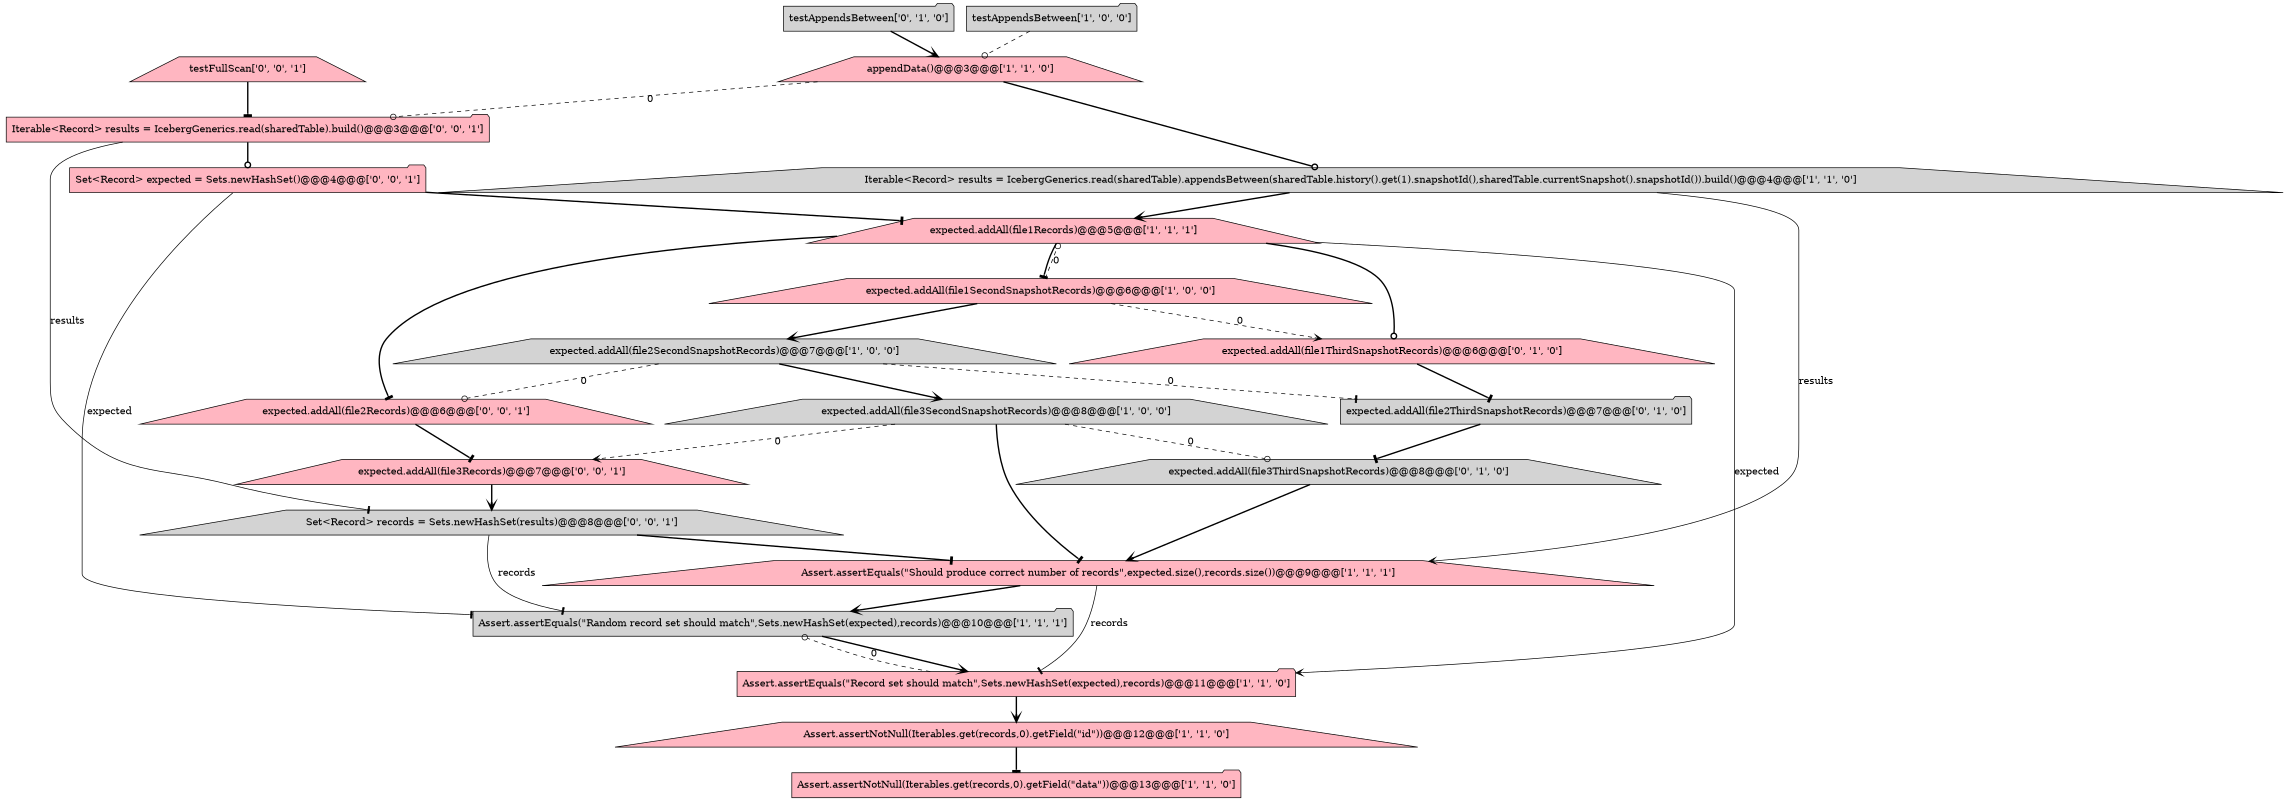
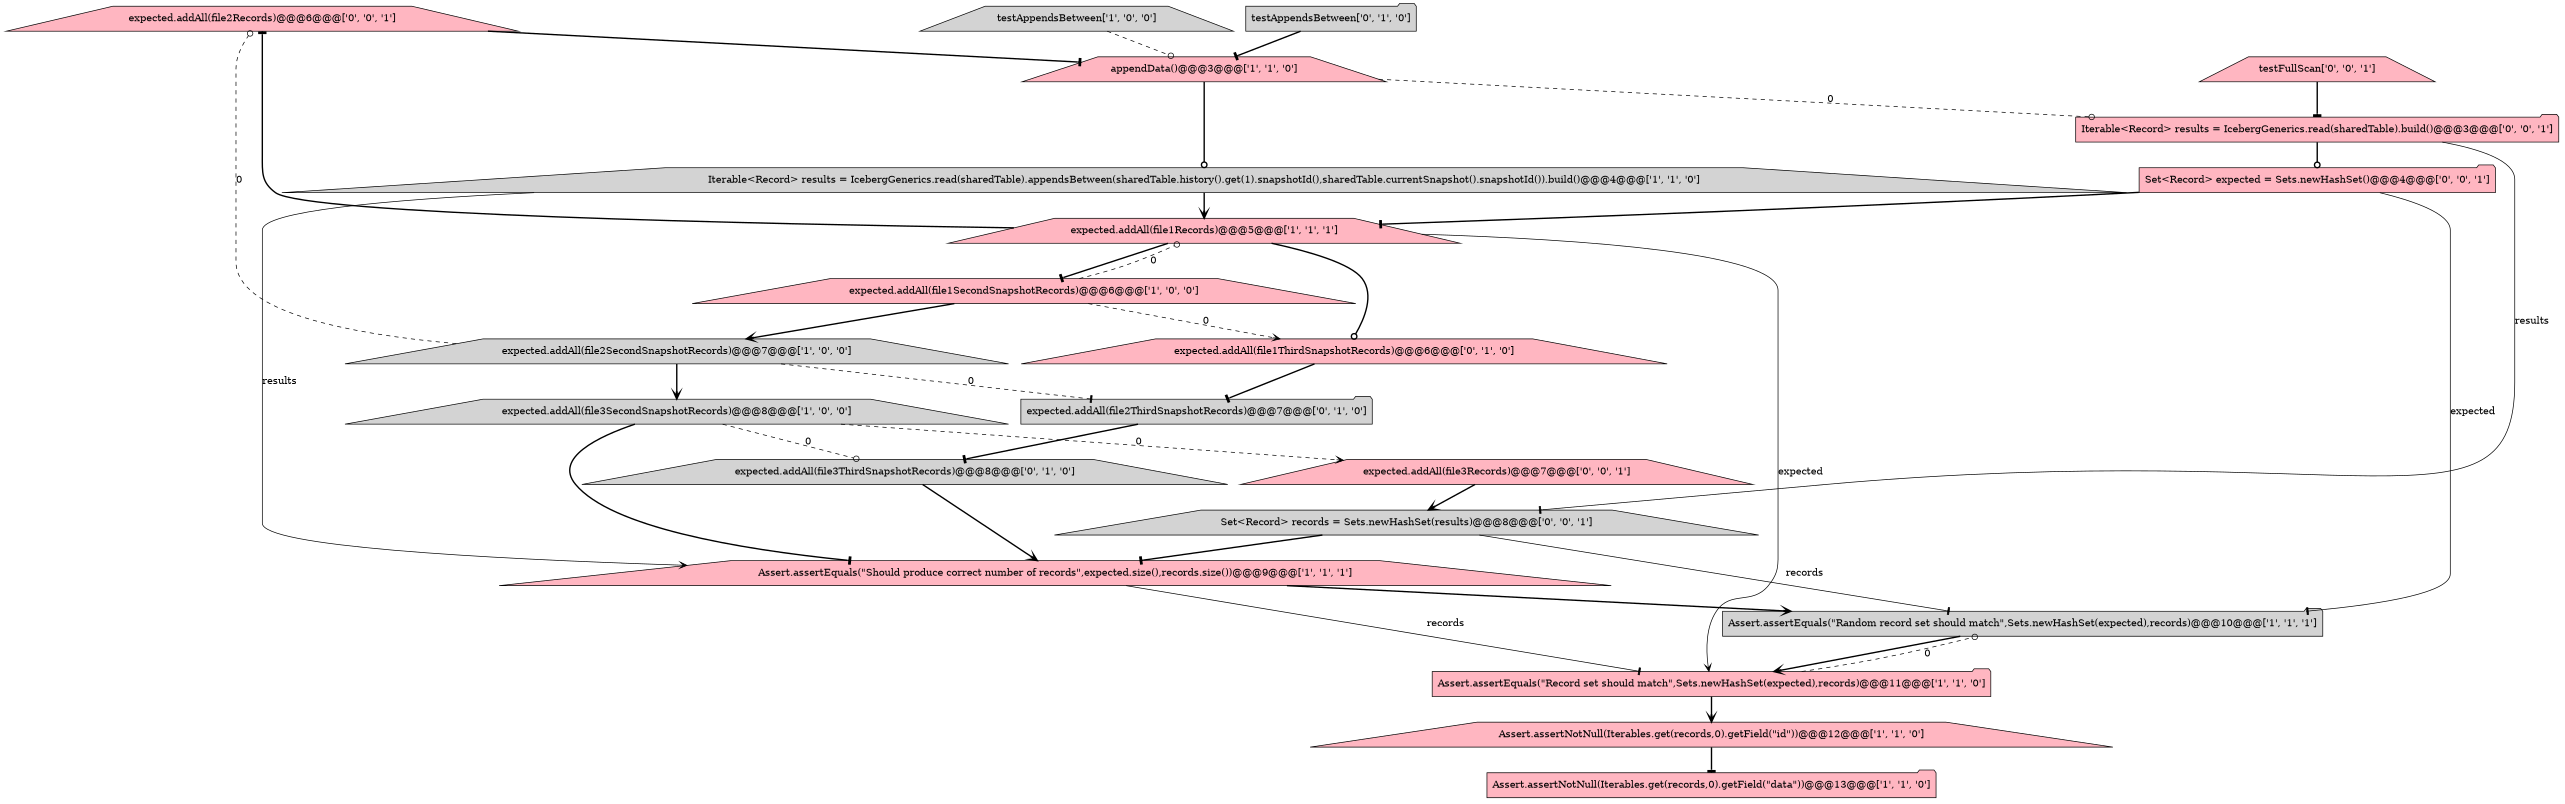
node "testAppendsBetween['1', '0', '0']": shape folder -> trapezium
edge "testAppendsBetween['0', '1', '0']" -> "appendData()@@@3@@@['1', '1', '0']": arrowhead vee -> tee
edge "expected.addAll(file2Records)@@@6@@@['0', '0', '1']" -> "expected.addAll(file3Records)@@@7@@@['0', '0', '1']": now "expected.addAll(file2Records)@@@6@@@['0', '0', '1']" -> "appendData()@@@3@@@['1', '1', '0']"
